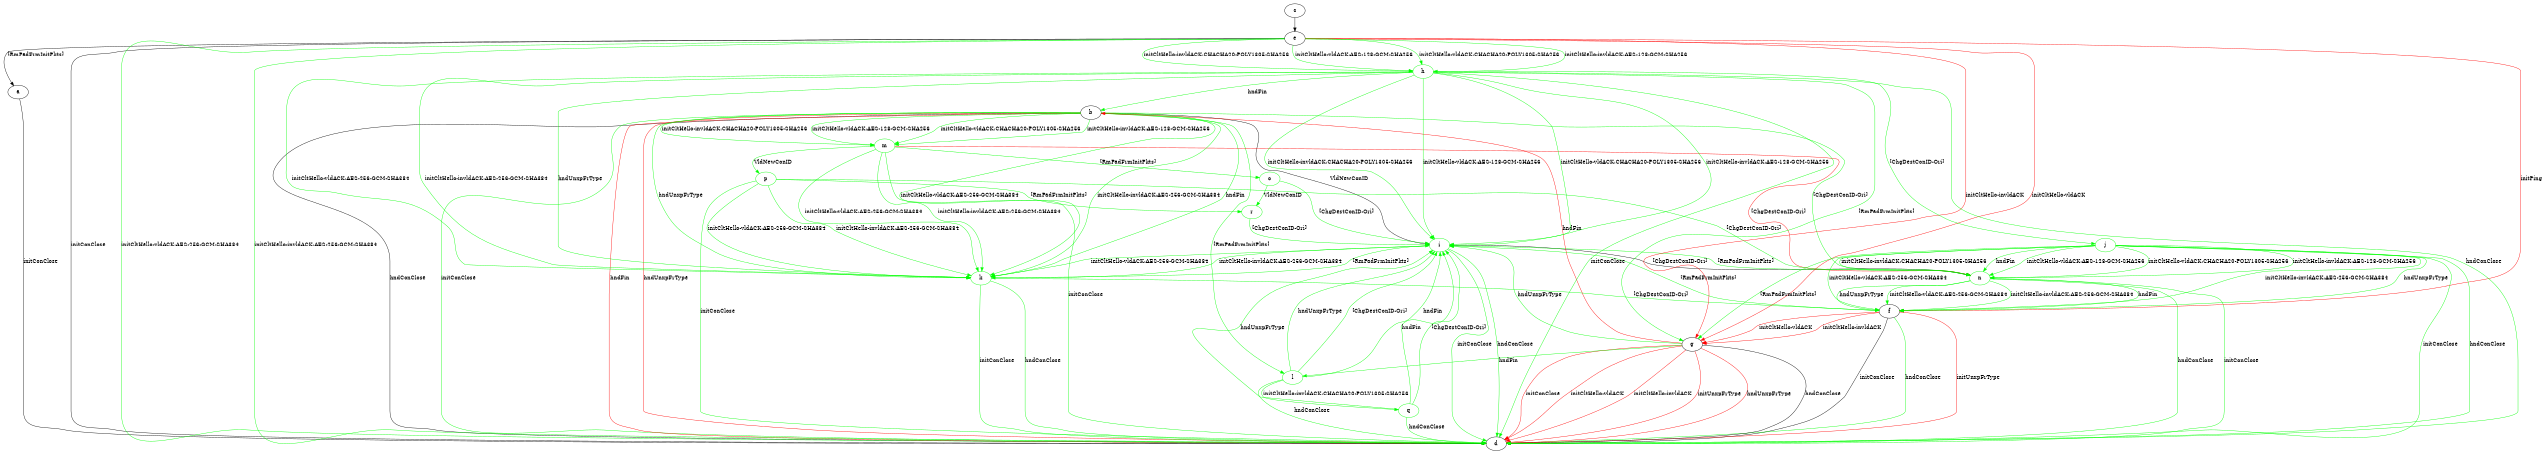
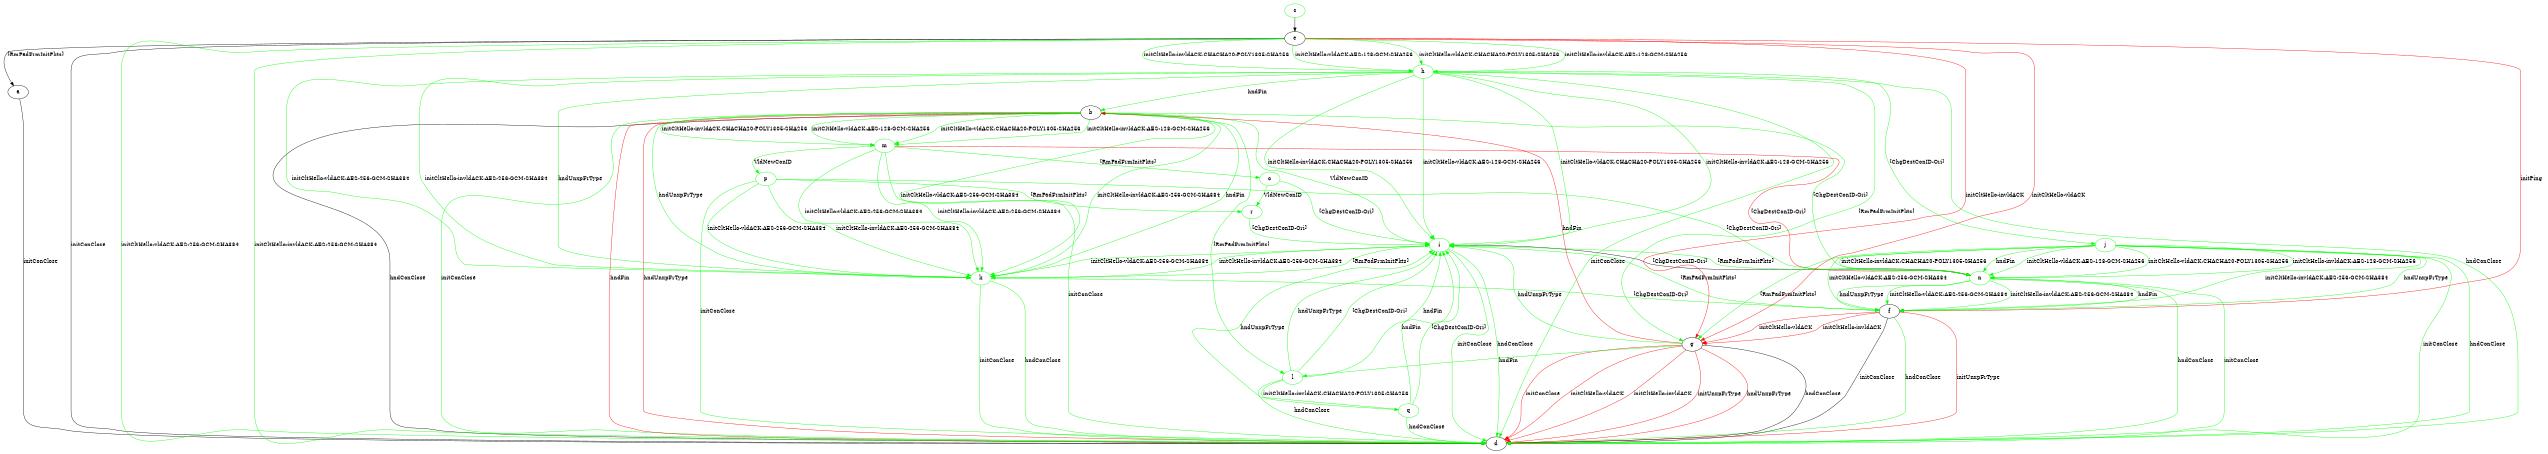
node "c": color black -> green
edge "b" -> "n": reversed
edge "b" -> "i": color black -> green
